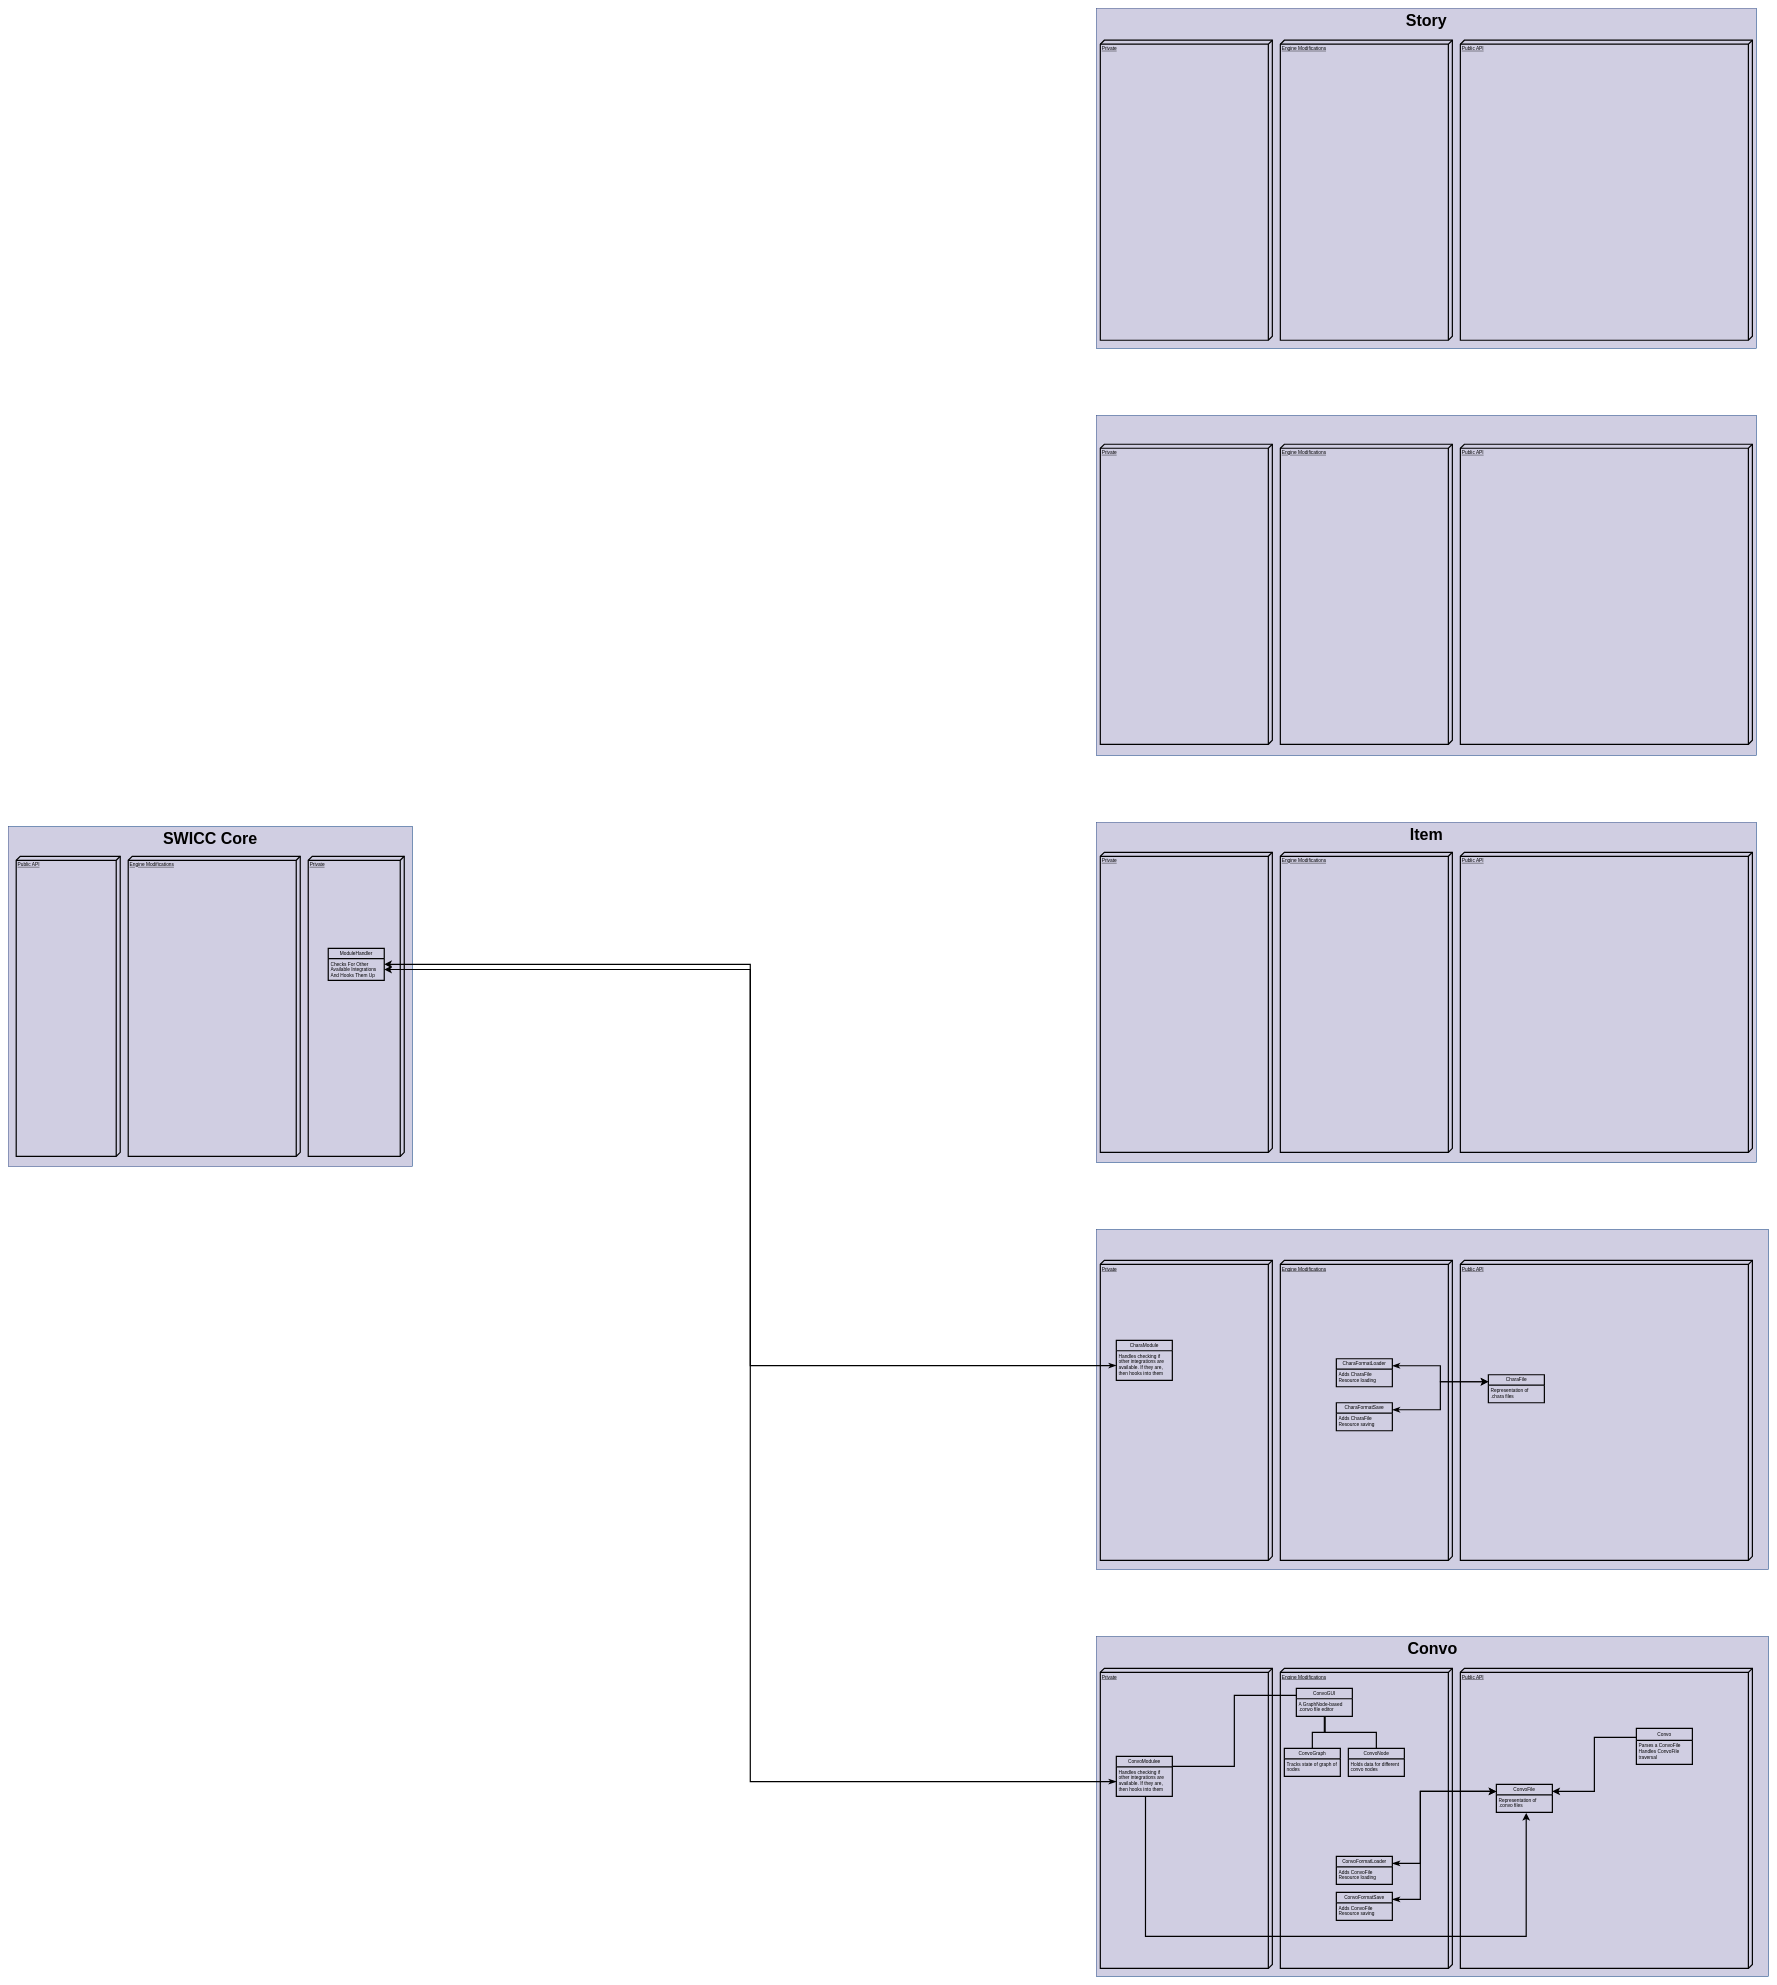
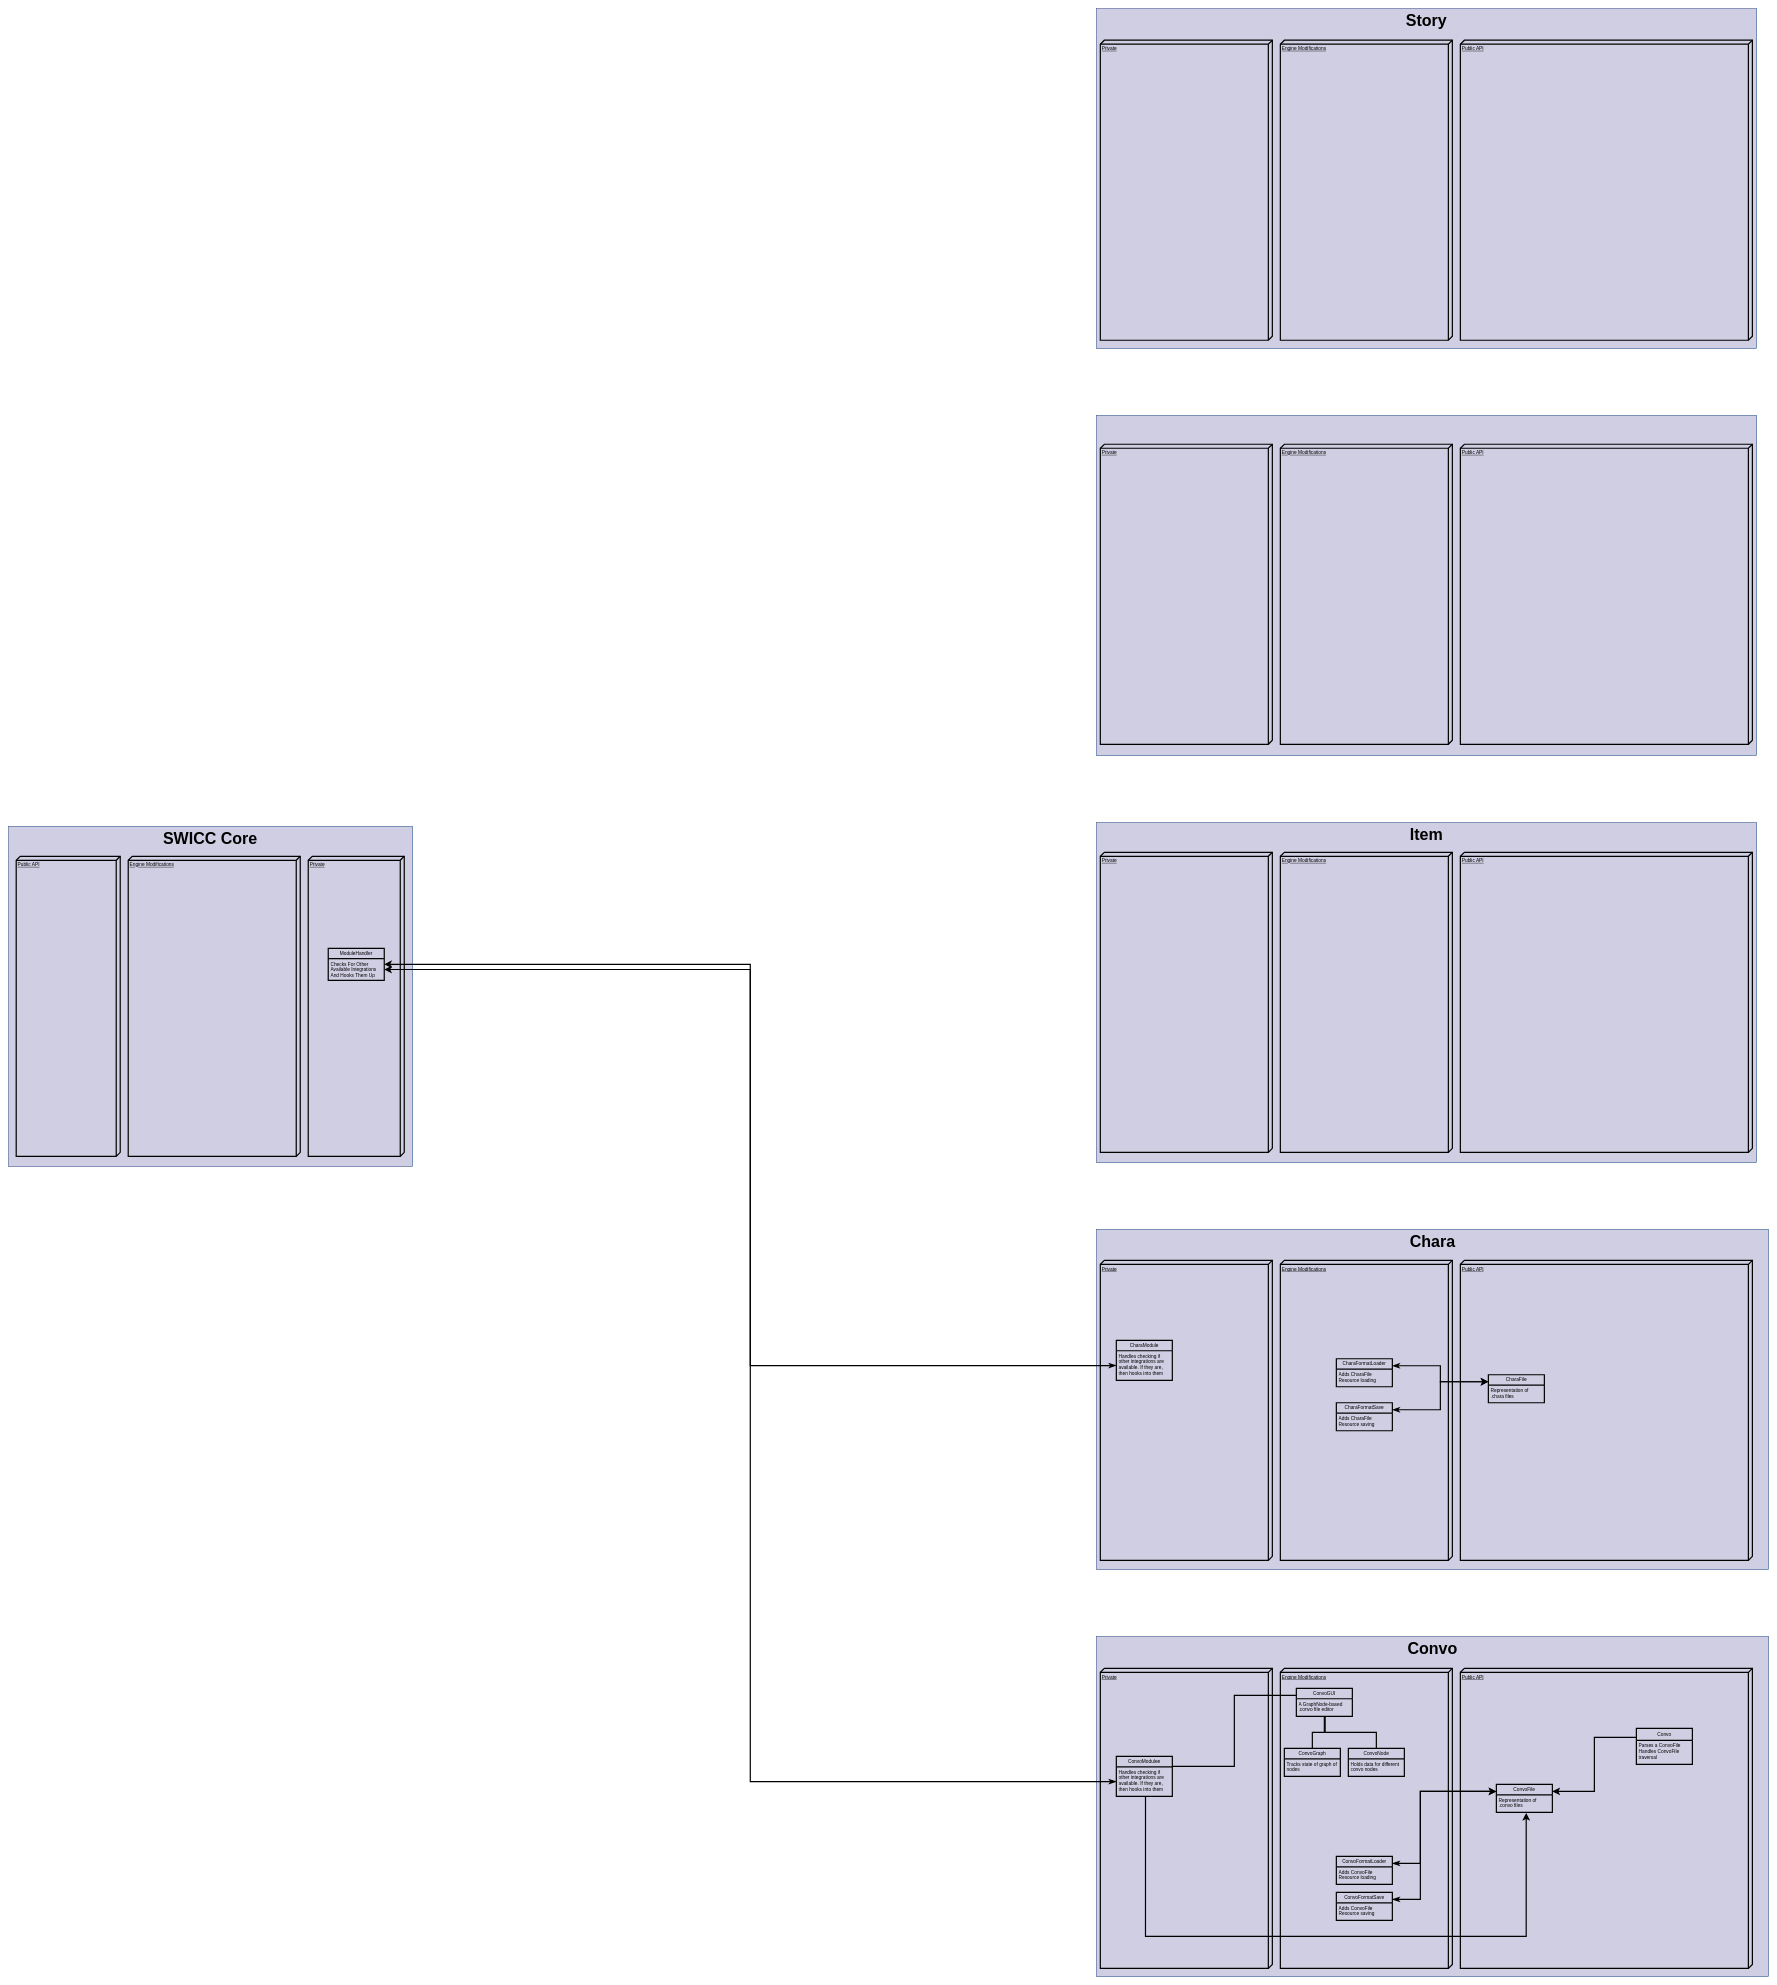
node "Chara": added
